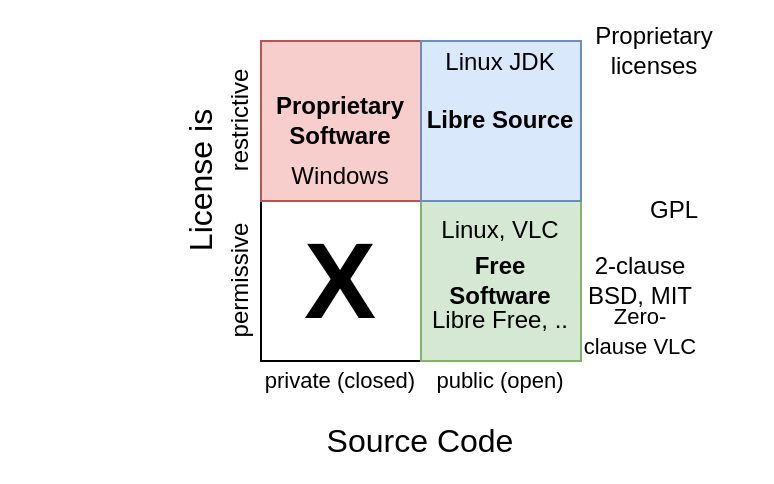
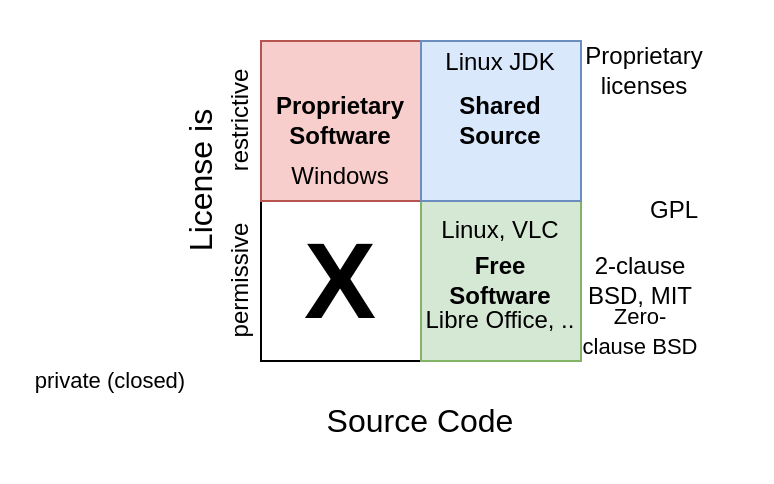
node "Proprietary licenses": moved (655, 51) -> (645, 71)
node "Libre Source": label "Libre Source" -> "Shared Source"
node "Libre Free, ..": label "Libre Free, .." -> "Libre Office, .."
node "Zero-clause VLC": label "Zero-clause VLC" -> "Zero-clause BSD"
node "private (closed)": moved (341, 381) -> (111, 381)
node "public (open)": removed
node "Source Code": moved (421, 441) -> (421, 421)
